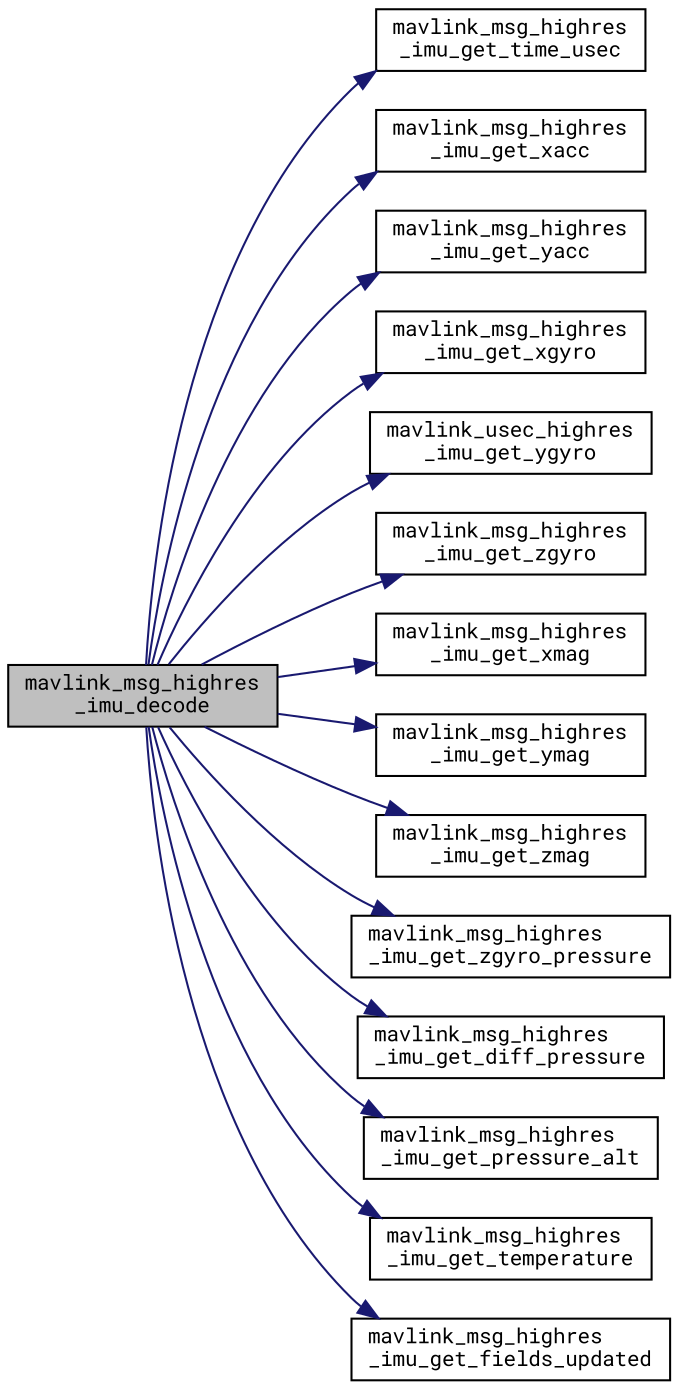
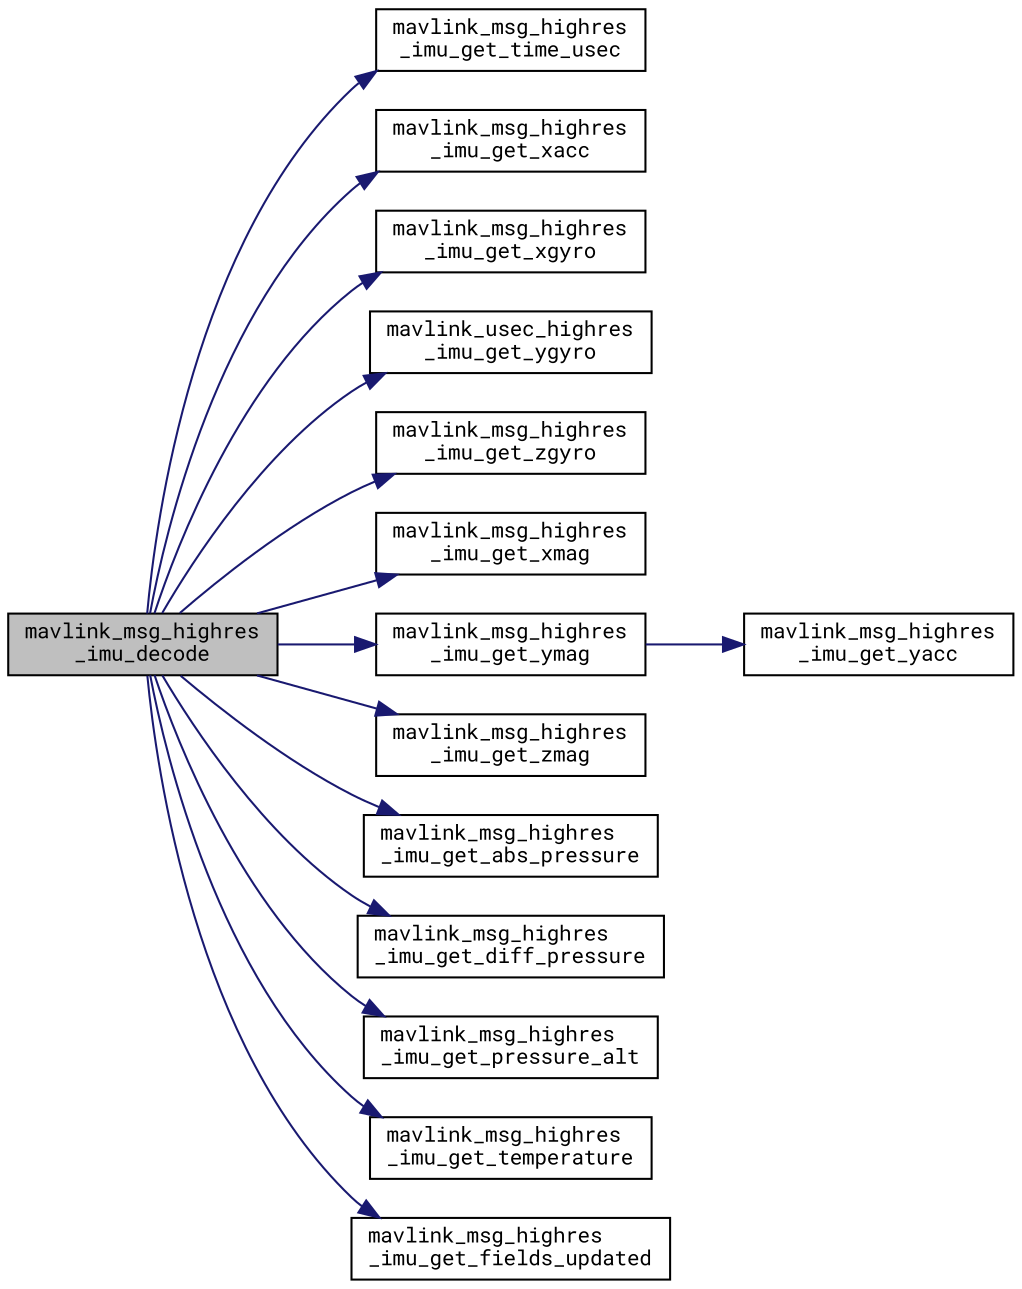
edge "mavlink_msg_highres _imu_decode" -> "mavlink_msg_highres _imu_get_yacc": now "mavlink_msg_highres _imu_get_ymag" -> "mavlink_msg_highres _imu_get_yacc"
node "mavlink_msg_highres _imu_get_zgyro_pressure": label "mavlink_msg_highres _imu_get_zgyro_pressure" -> "mavlink_msg_highres _imu_get_abs_pressure"
